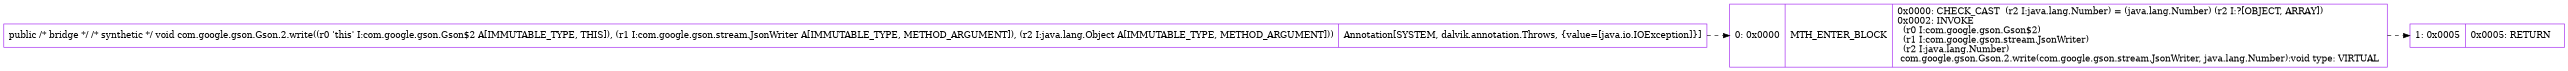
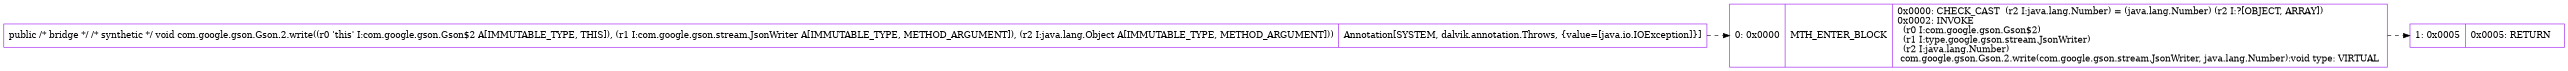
node "0: 0x0000": text "(r1 I:com.google.gson.stream.JsonWriter)" -> "(r1 I:type.google.gson.stream.JsonWriter)"
